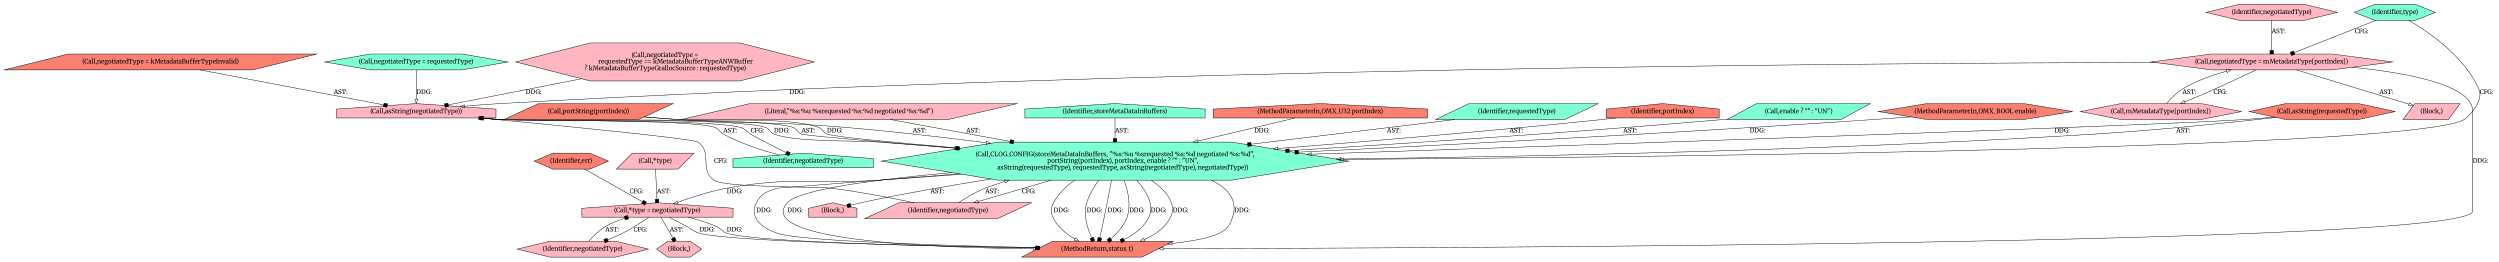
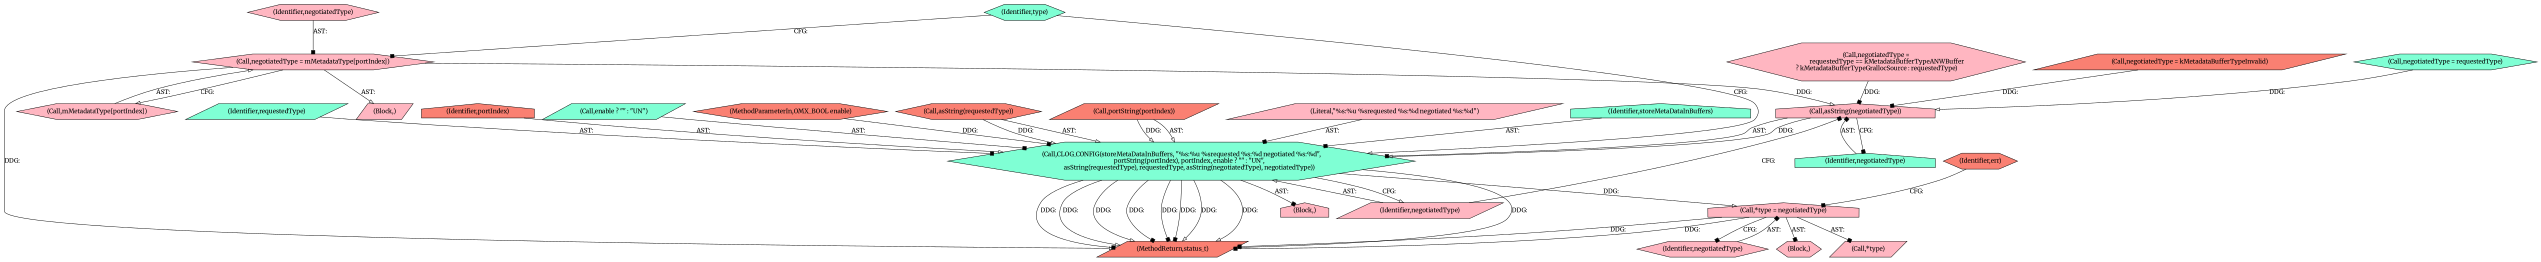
edge "(Call,negotiatedType = kMetadataBufferTypeInvalid)" -> "(Call,asString(negotiatedType))": label "AST: " -> "DDG: "
node "(MethodParameterIn,OMX_U32 portIndex)": removed
edge "(Call,*type)" -> "(Call,*type = negotiatedType)": reversed
